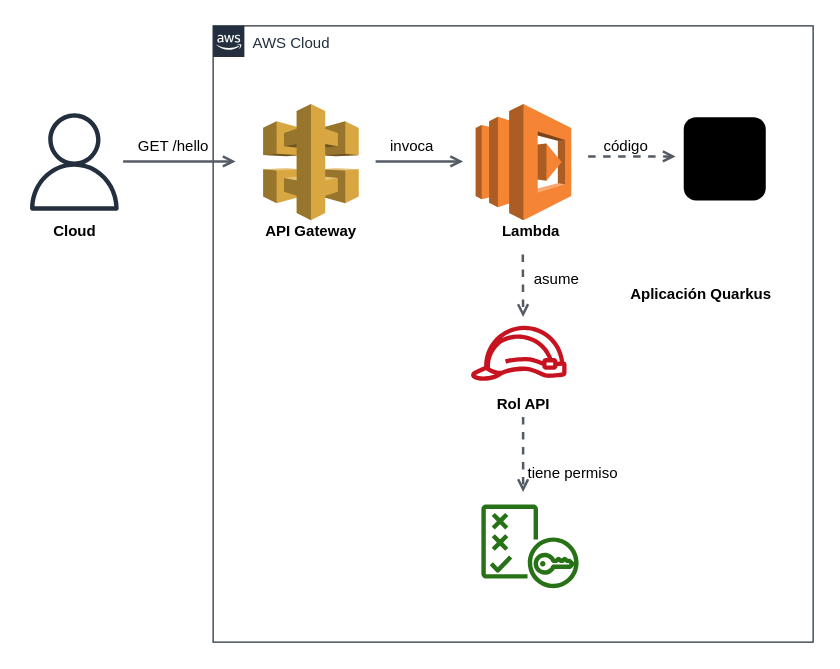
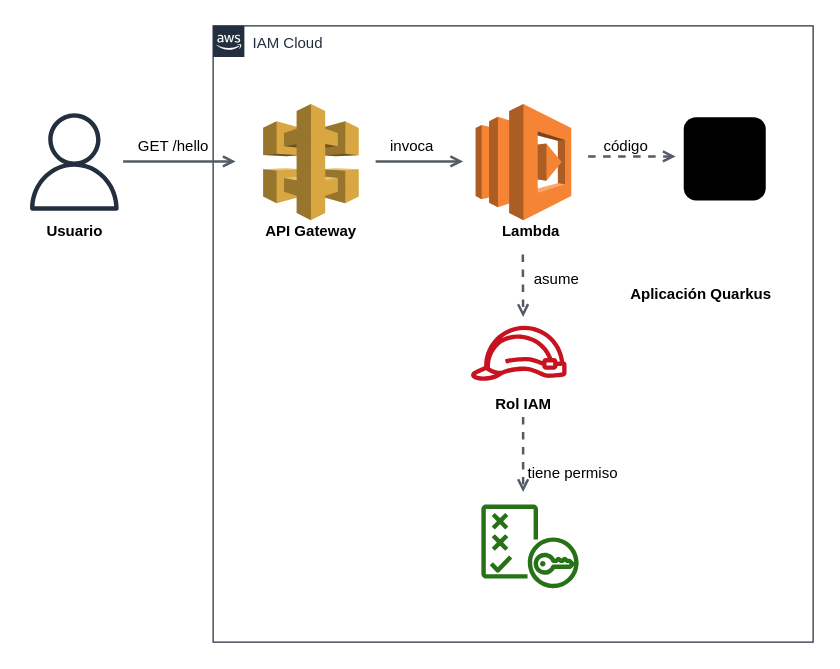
node "AWS Cloud": label "AWS Cloud" -> "IAM Cloud"
node "Cloud": label "Cloud" -> "Usuario"
node "Rol API": label "Rol API" -> "Rol IAM"
